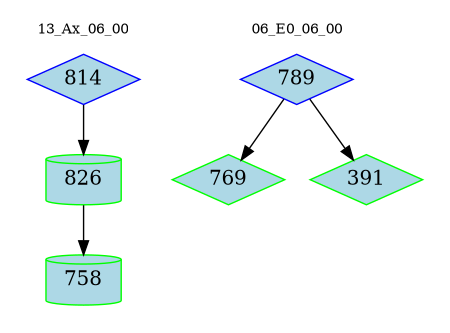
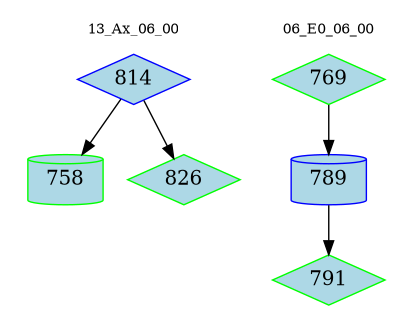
node "789": shape diamond -> cylinder
edge "789" -> "769": reversed
node "826": shape cylinder -> diamond
node "391": label "391" -> "791"
edge "826" -> "758": now "814" -> "758"
